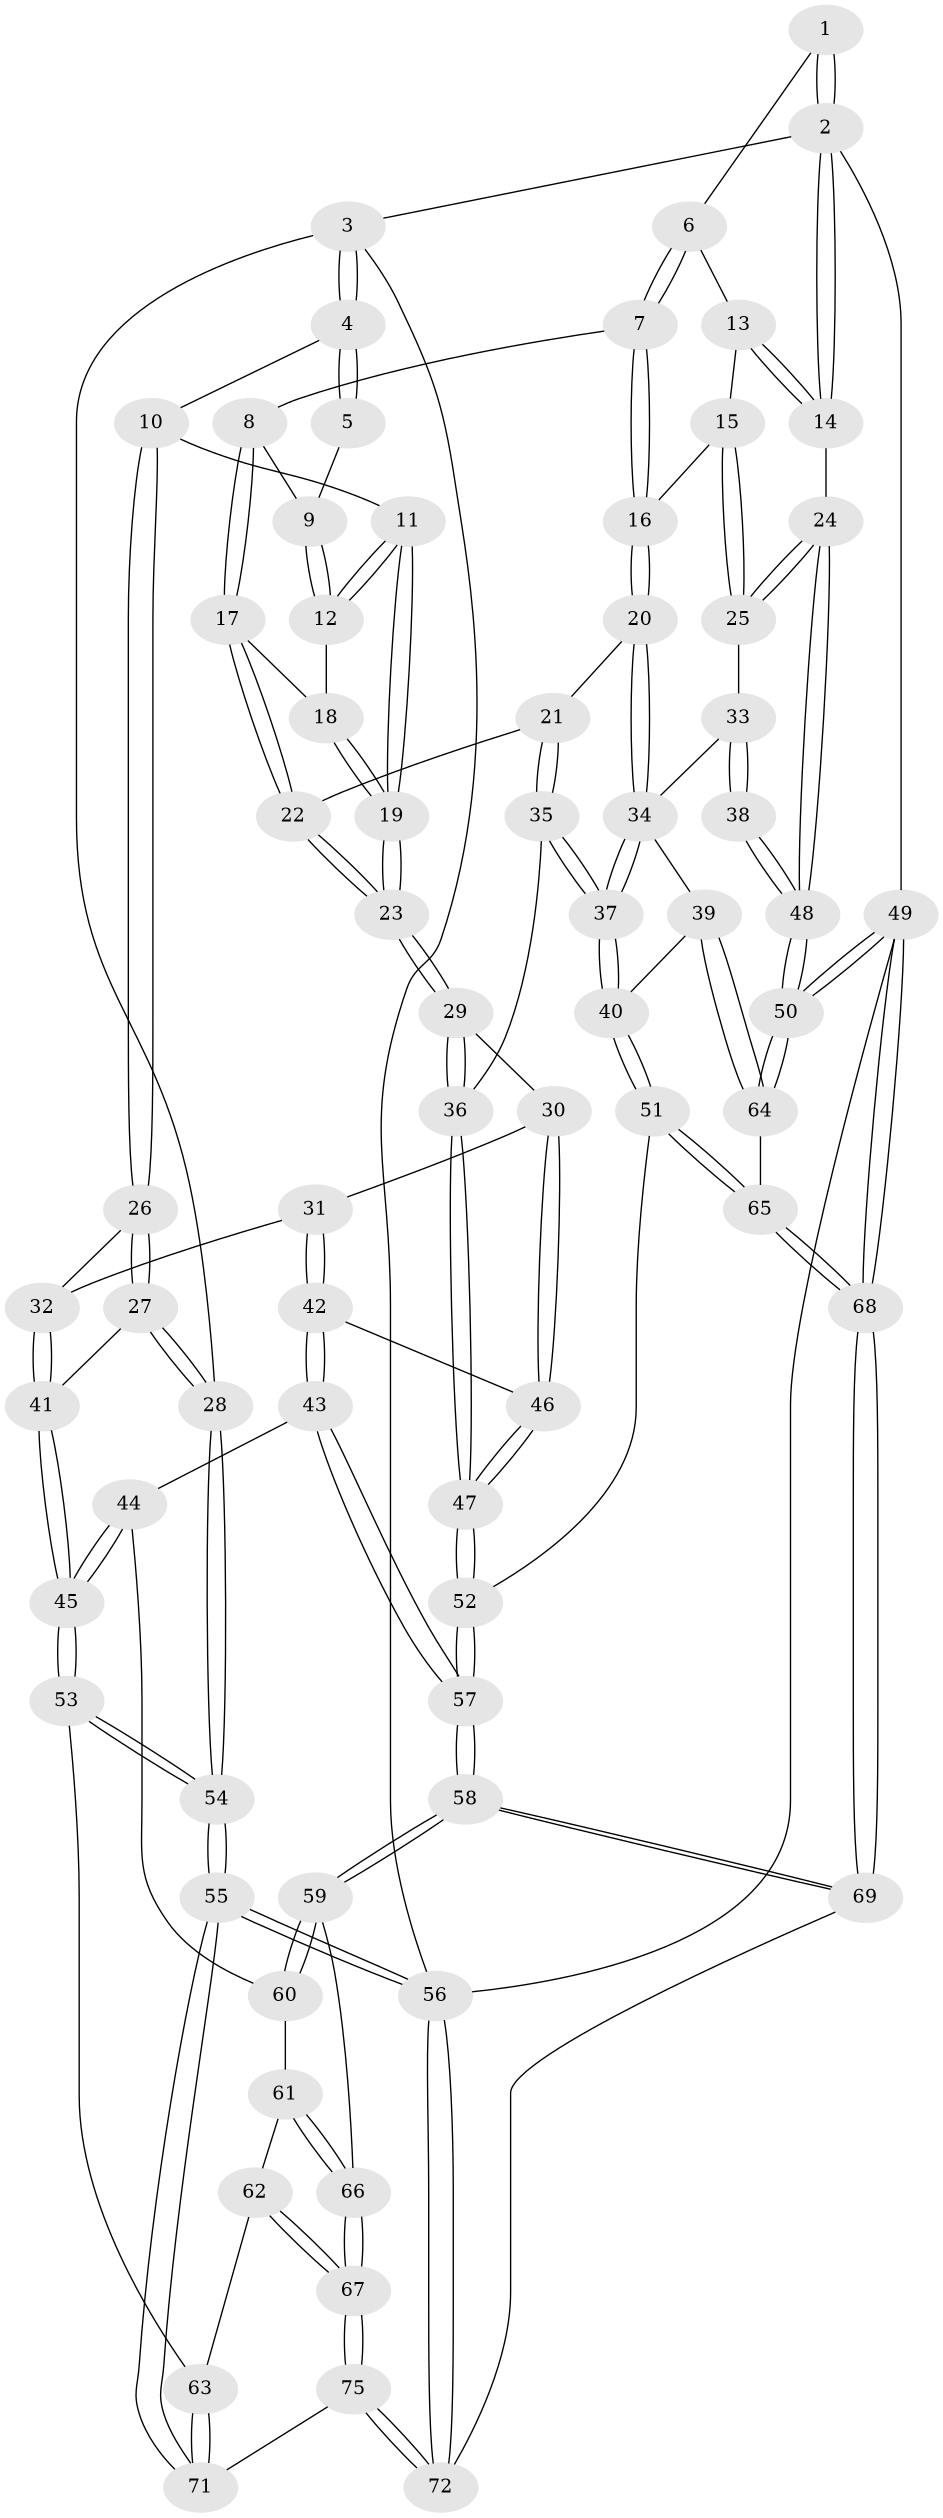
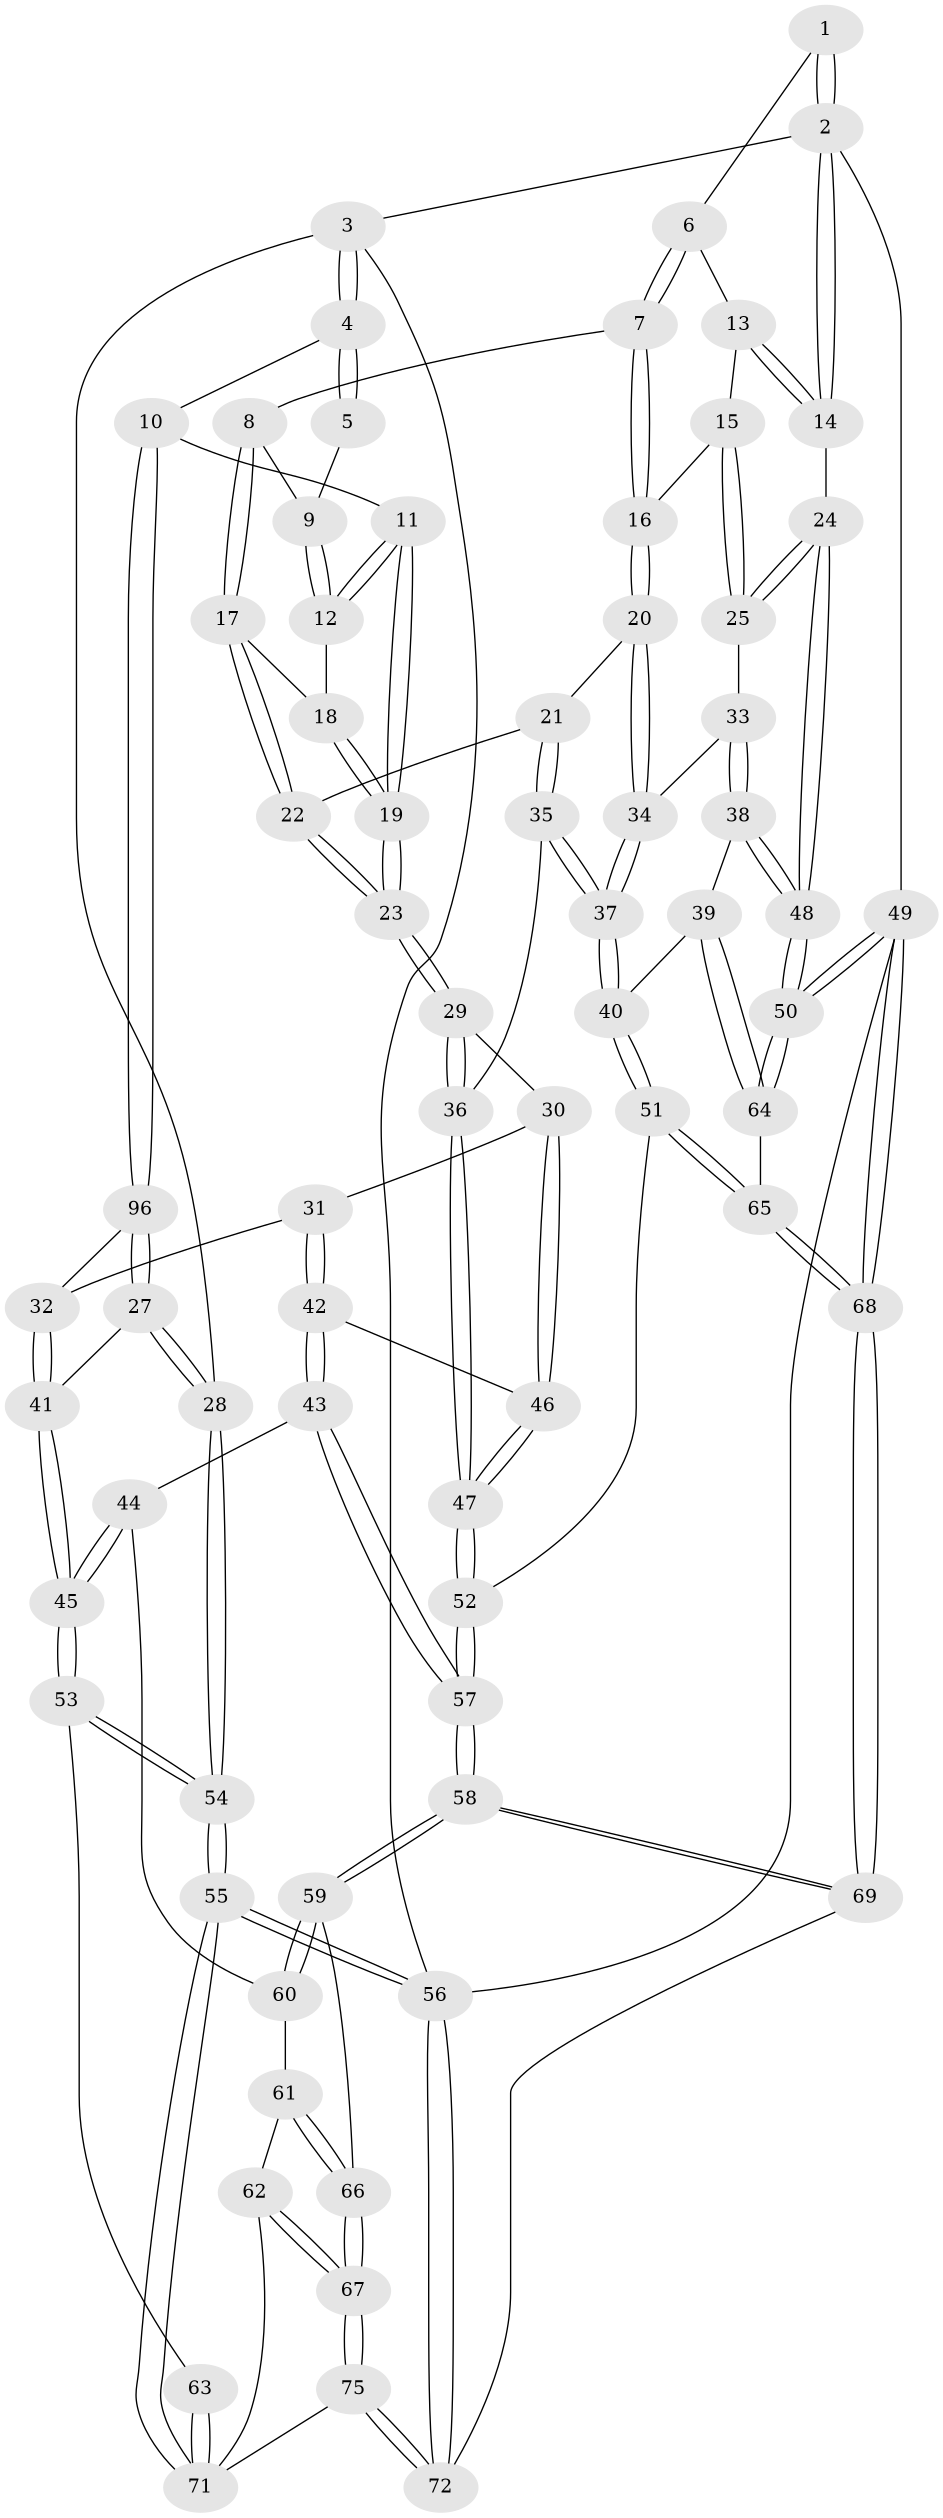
edge "34" -- "39": now "38" -- "39"
node "26": label "26" -> "96"
edge "62" -- "63": now "62" -- "71"
